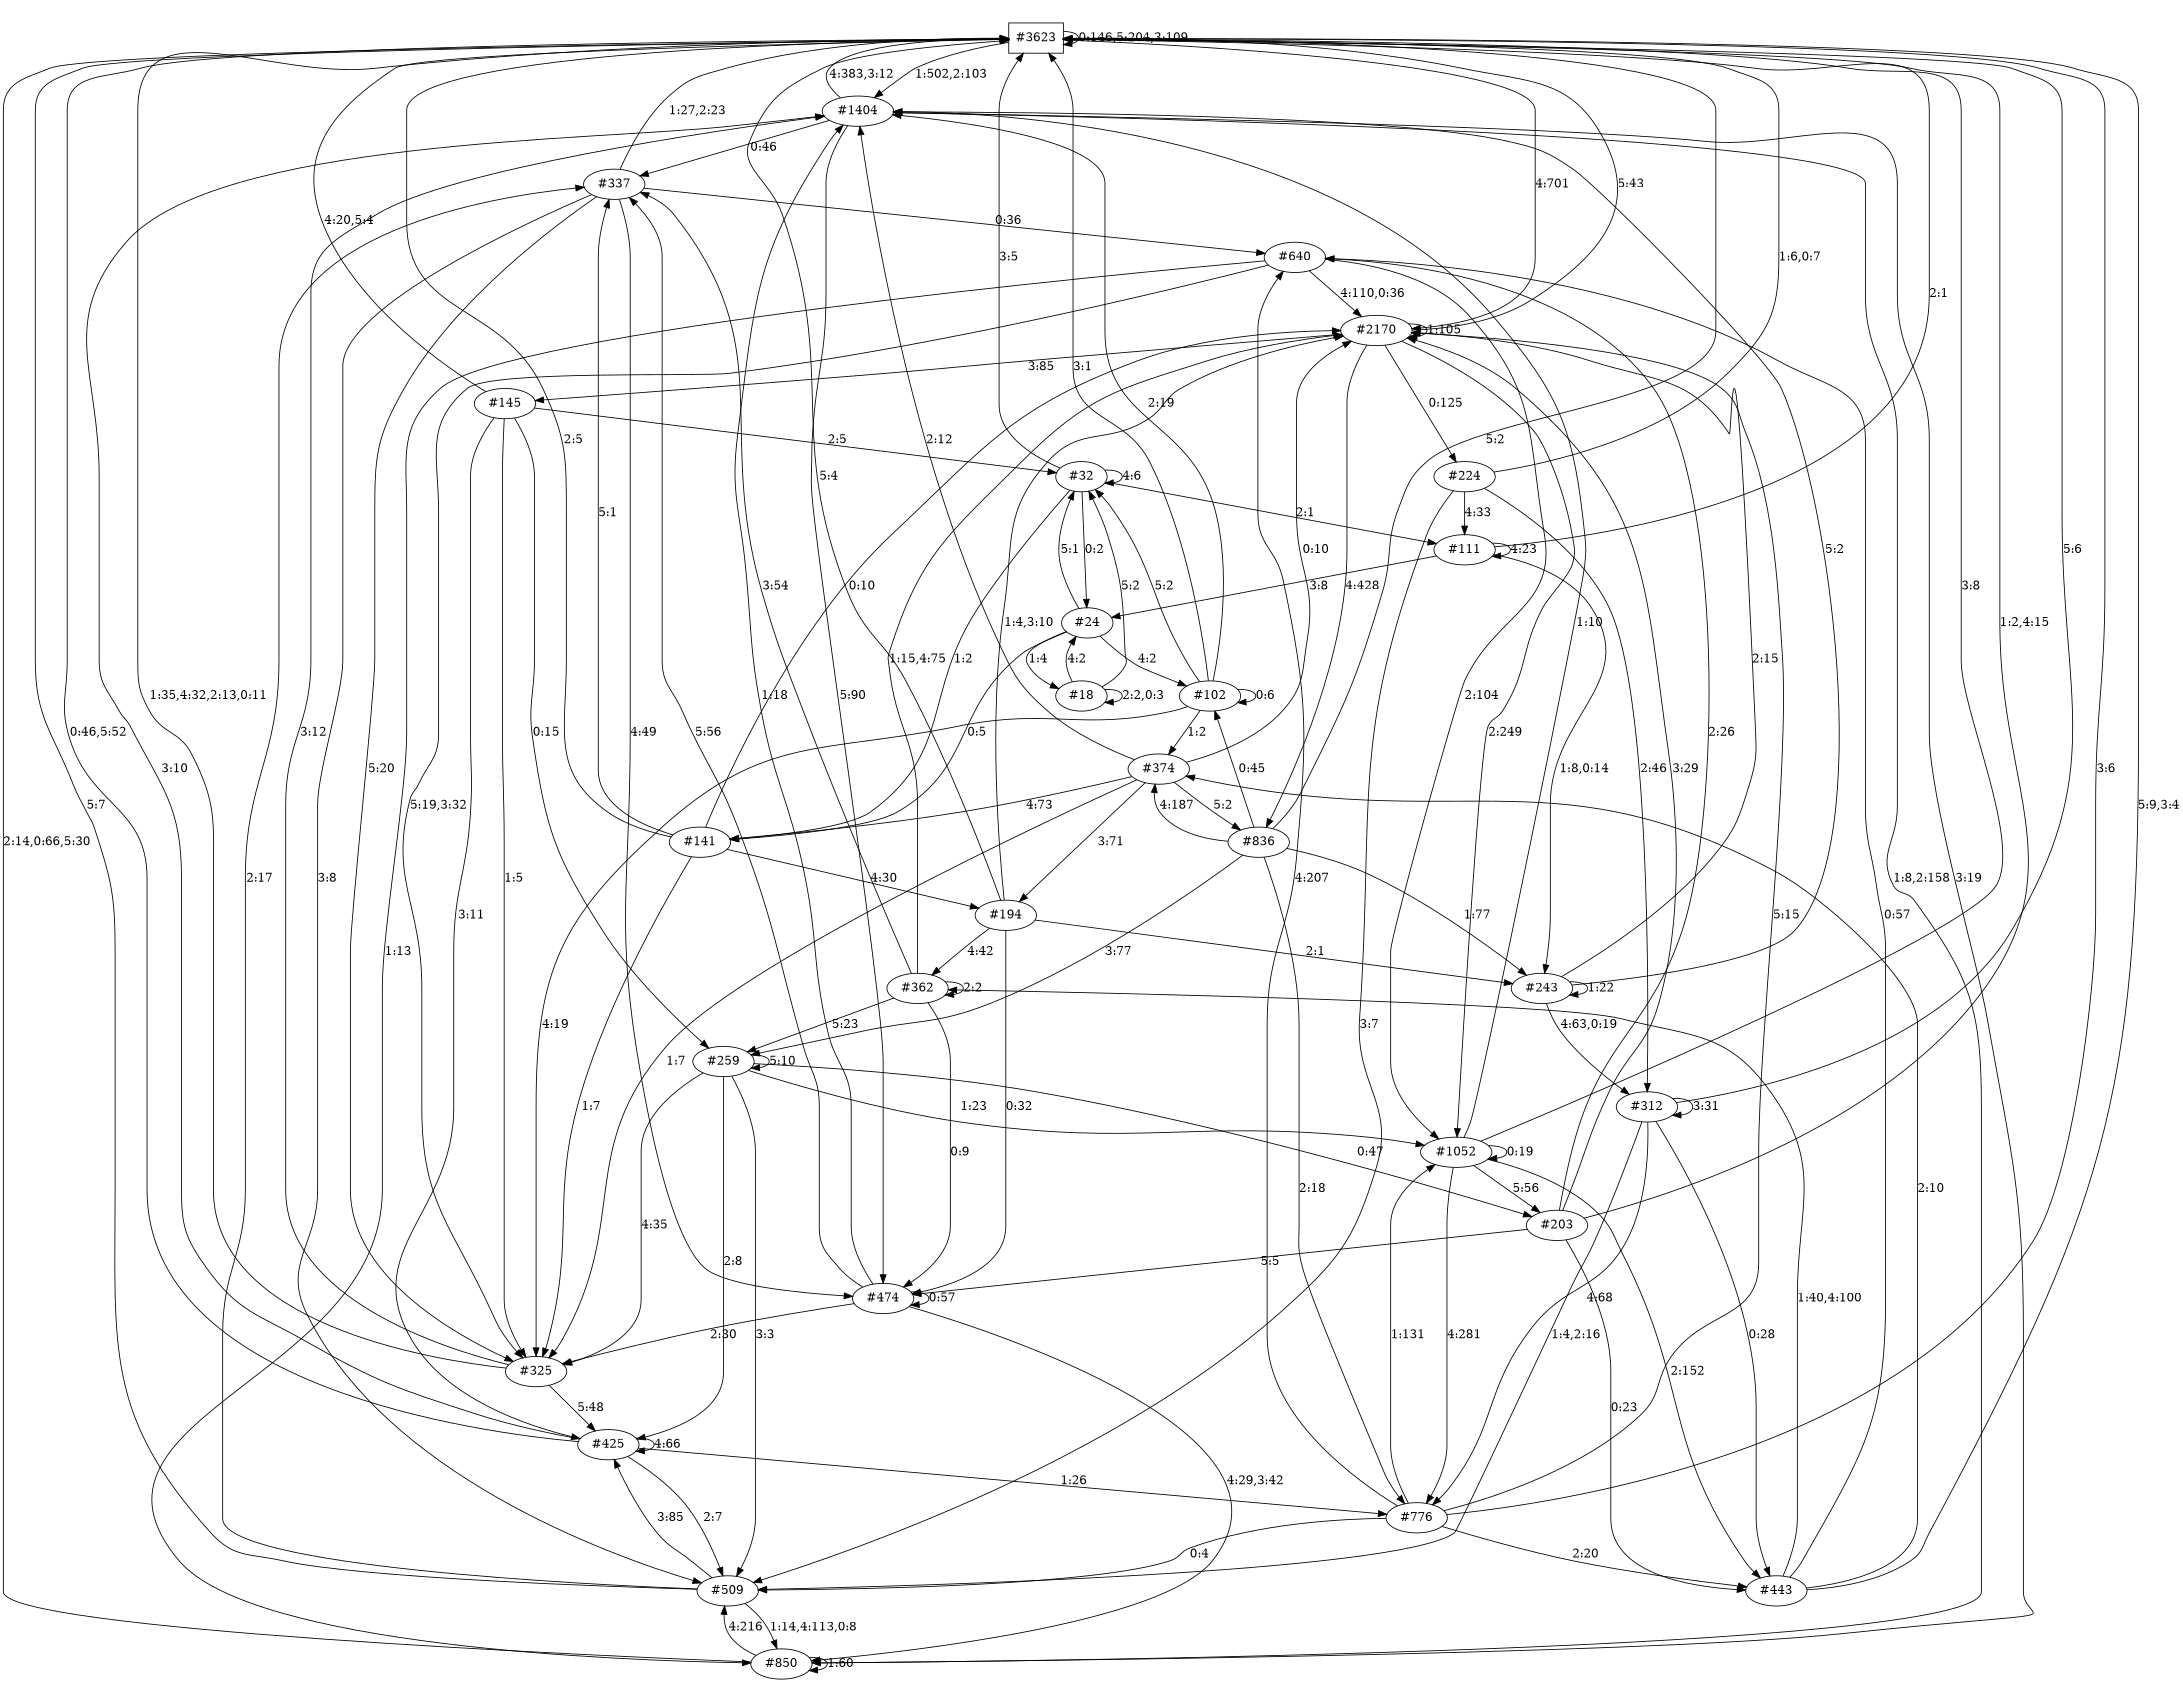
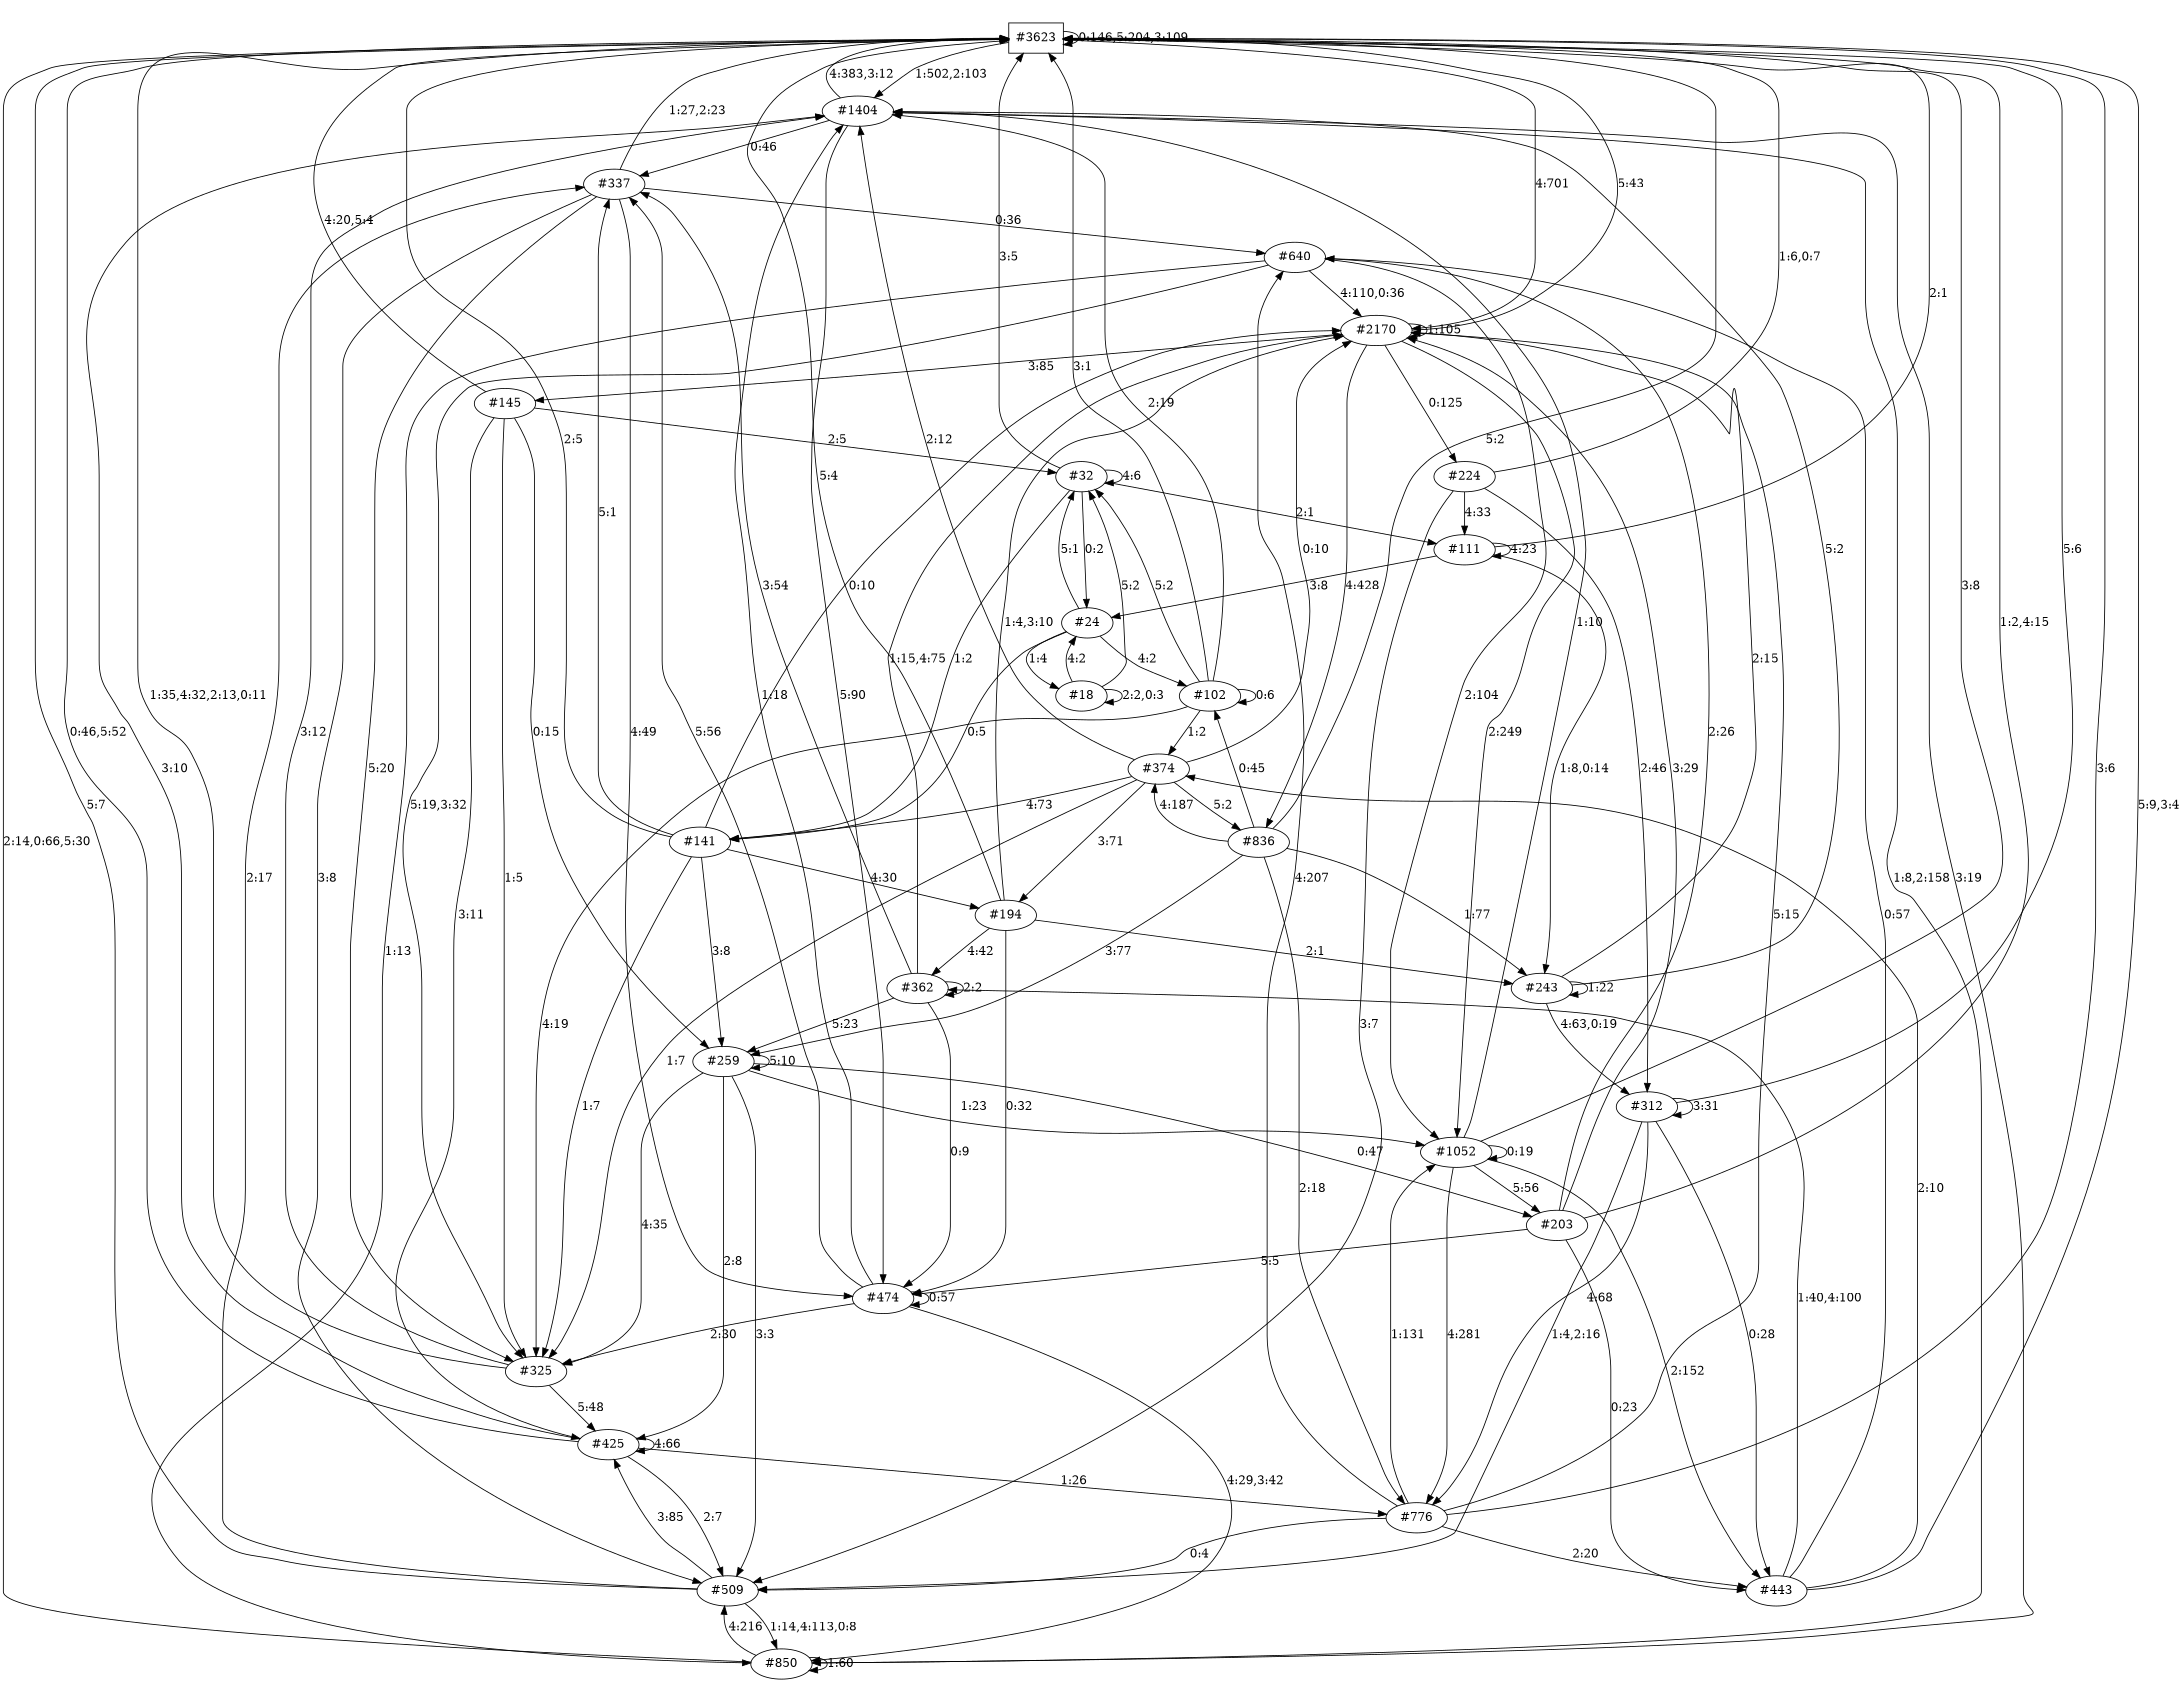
edge "#141" -> "#259": added, label "3:8"
